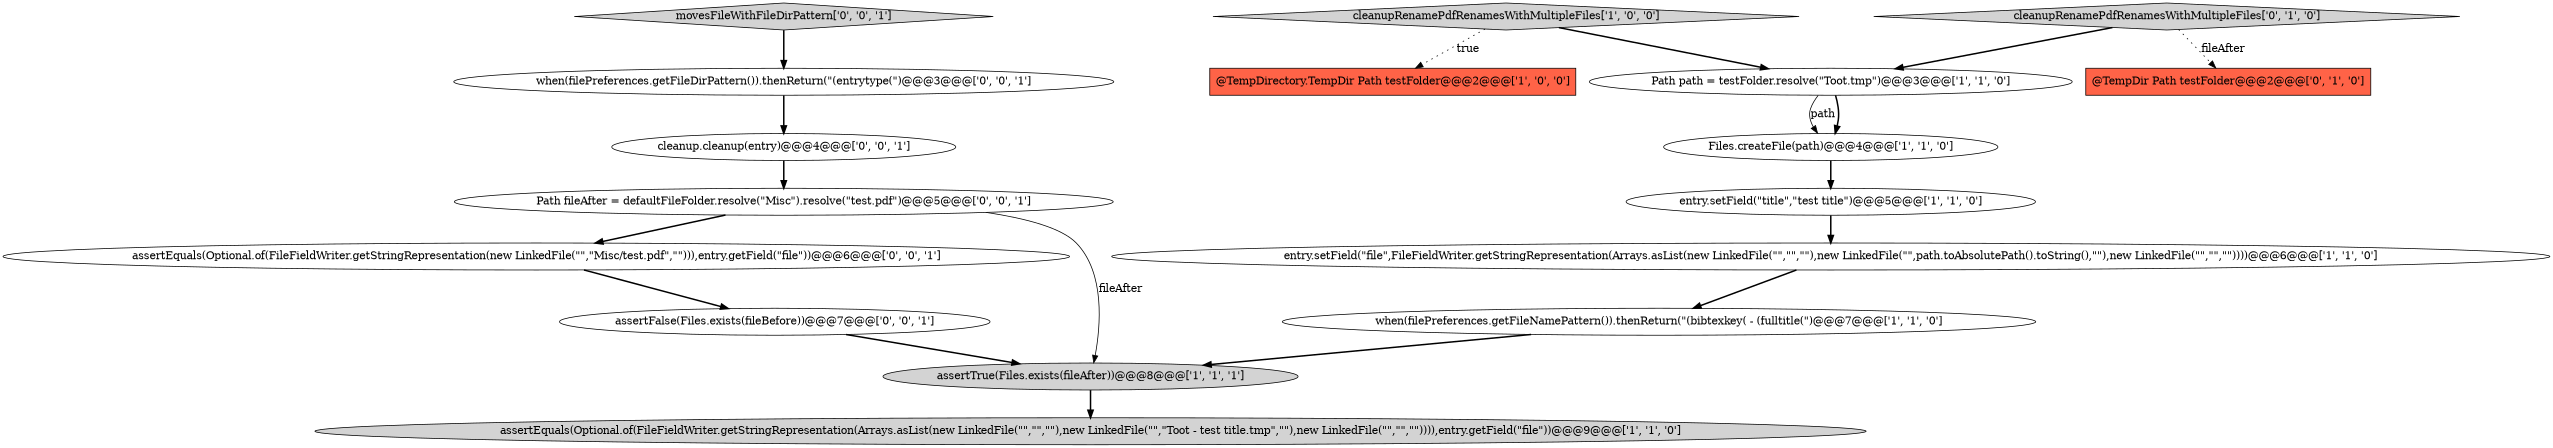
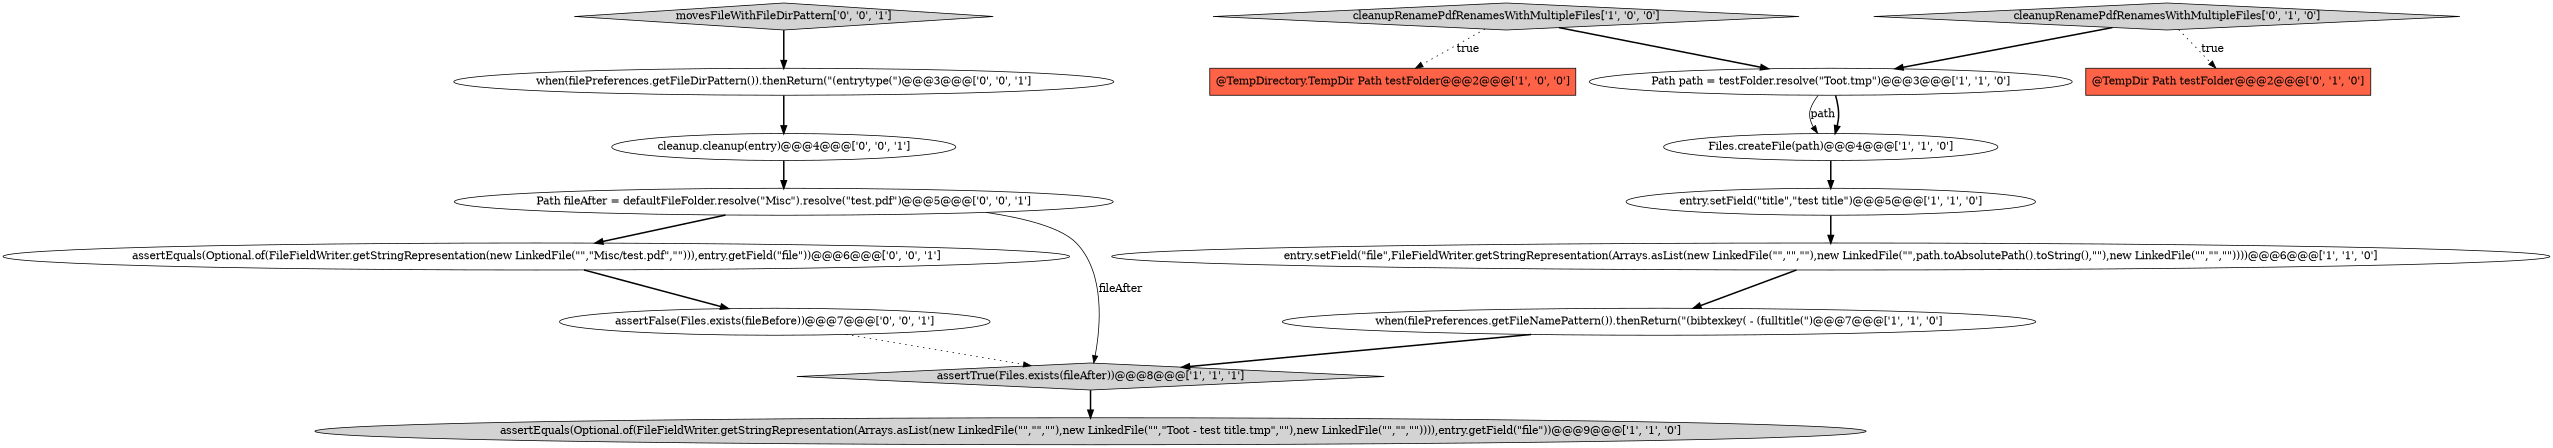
edge "cleanupRenamePdfRenamesWithMultipleFiles['0', '1', '0']" -> "@TempDir Path testFolder@@@2@@@['0', '1', '0']": label "fileAfter" -> "true"
edge "assertFalse(Files.exists(fileBefore))@@@7@@@['0', '0', '1']" -> "assertTrue(Files.exists(fileAfter))@@@8@@@['1', '1', '1']": style bold -> dotted
node "assertTrue(Files.exists(fileAfter))@@@8@@@['1', '1', '1']": shape ellipse -> diamond
